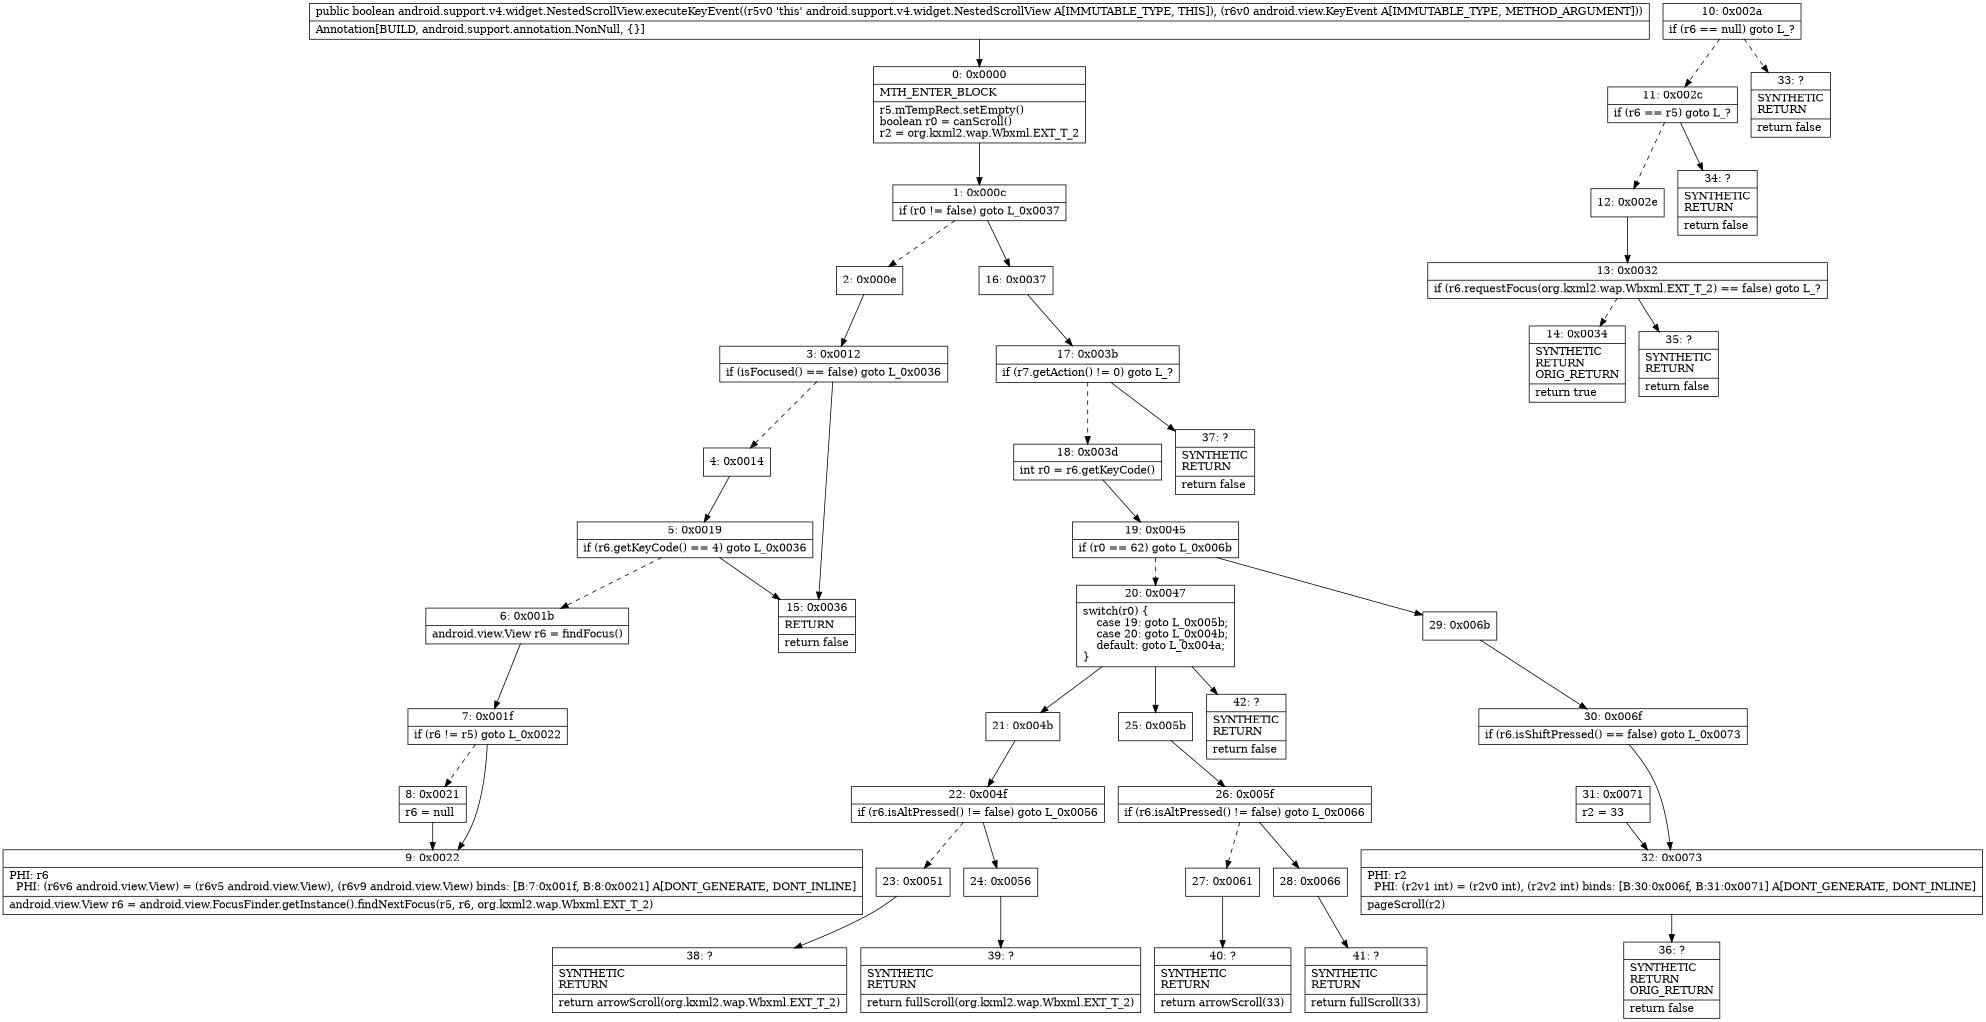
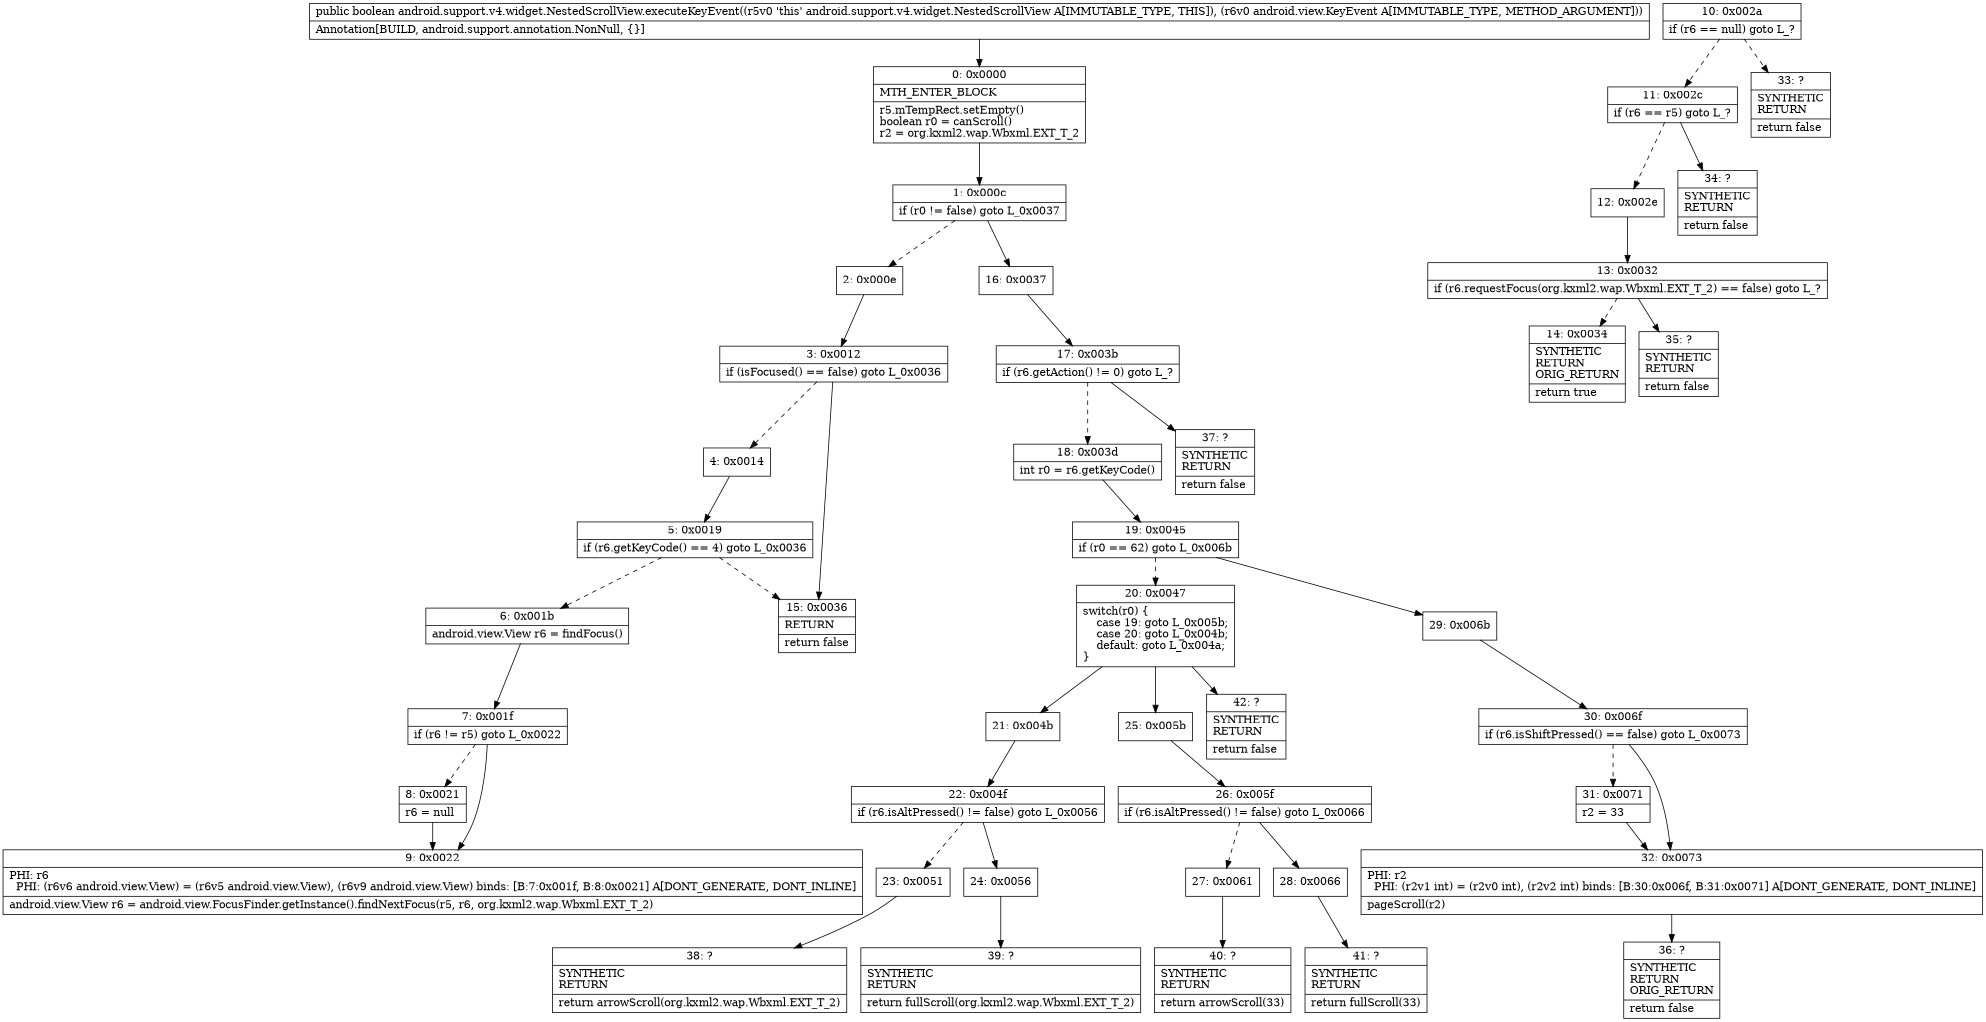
node "17: 0x003b": text "if (r7.getAction() != 0) goto L_?" -> "if (r6.getAction() != 0) goto L_?"
edge "5: 0x0019" -> "15: 0x0036": style solid -> dashed
edge "30: 0x006f" -> "31: 0x0071": added
